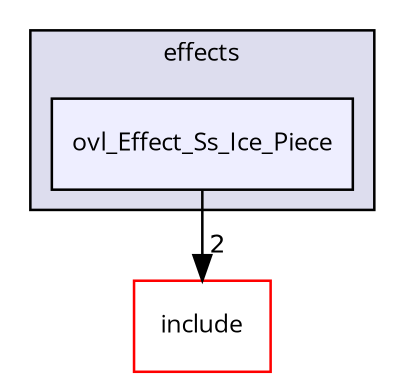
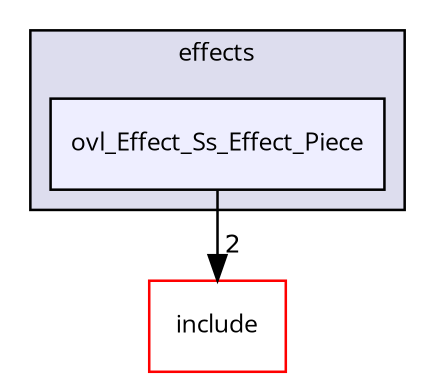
node "ovl_Effect_Ss_Ice_Piece": label "ovl_Effect_Ss_Ice_Piece" -> "ovl_Effect_Ss_Effect_Piece"
